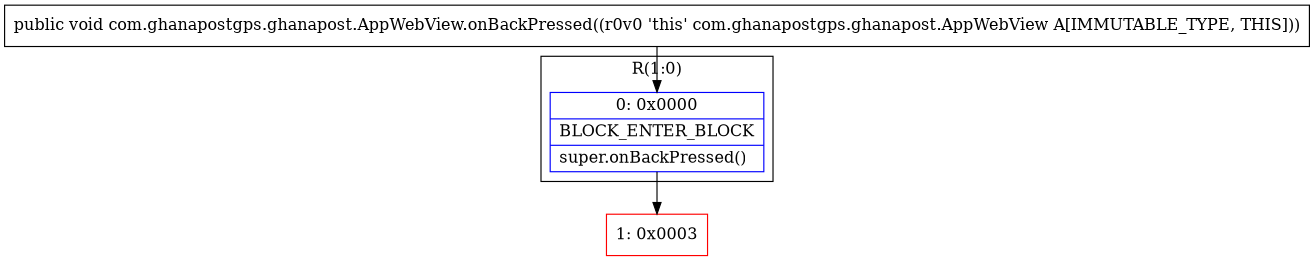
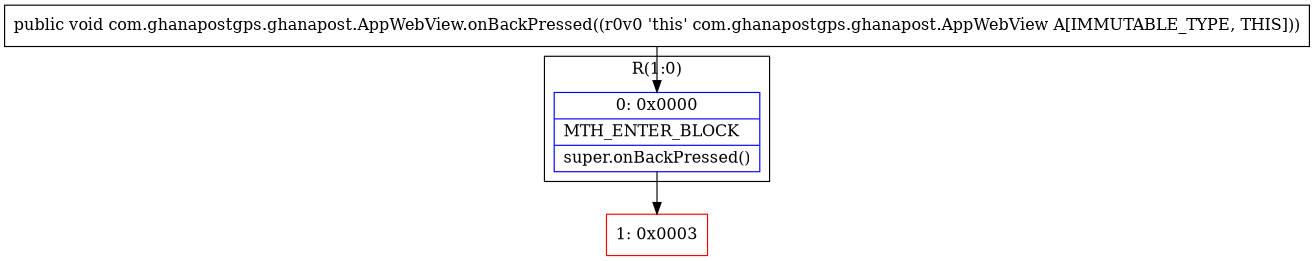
node "0: 0x0000": text "BLOCK_ENTER_BLOCK" -> "MTH_ENTER_BLOCK"
